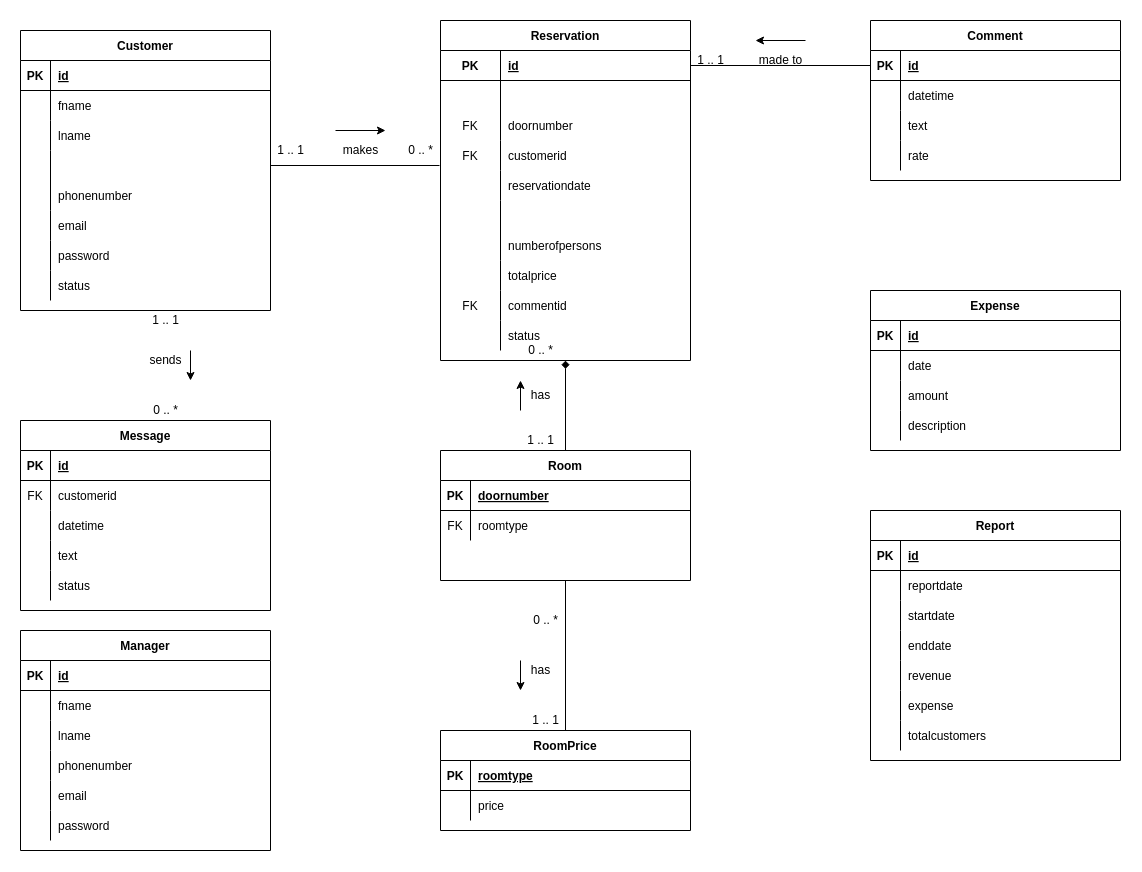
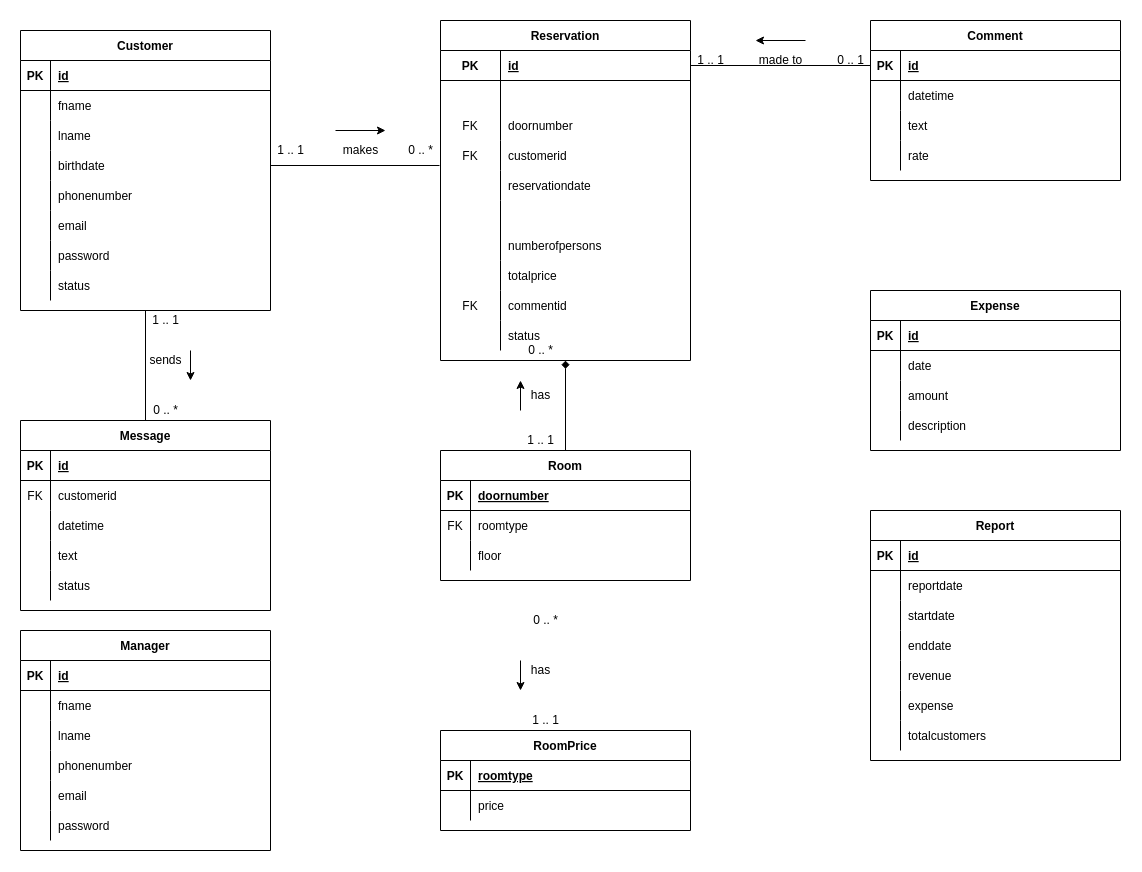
node "0 .. 1": added
node "birthdate": added
edge "Customer" -- "Message": added
node "floor": added
edge "Room" -- "RoomPrice": removed
